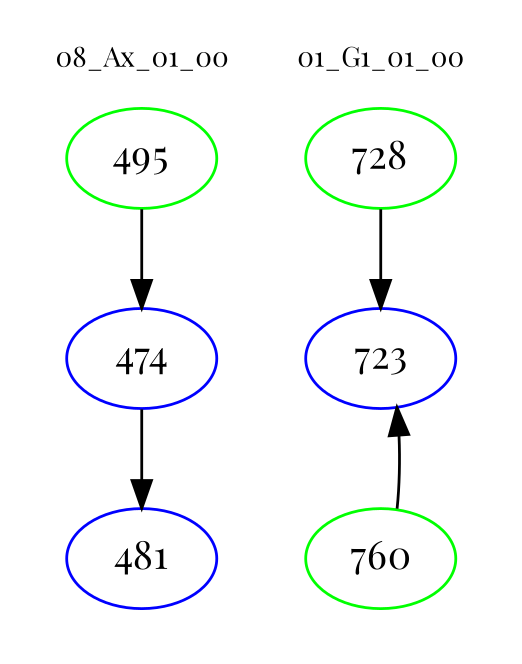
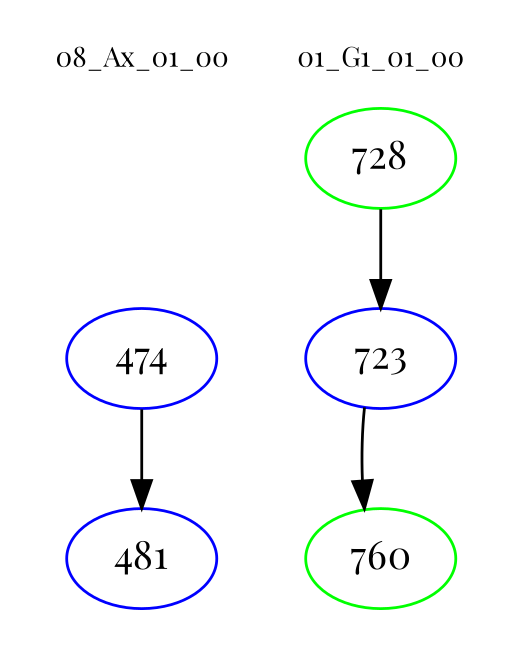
node "495": removed
edge "760" -> "723": reversed
